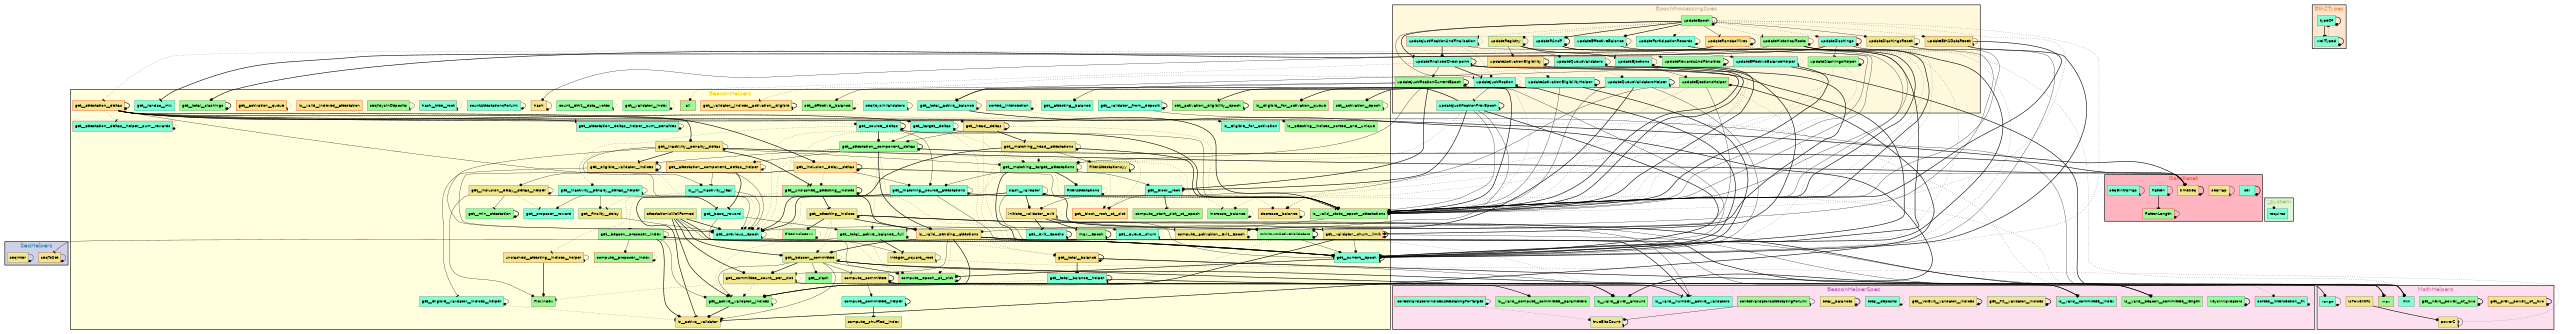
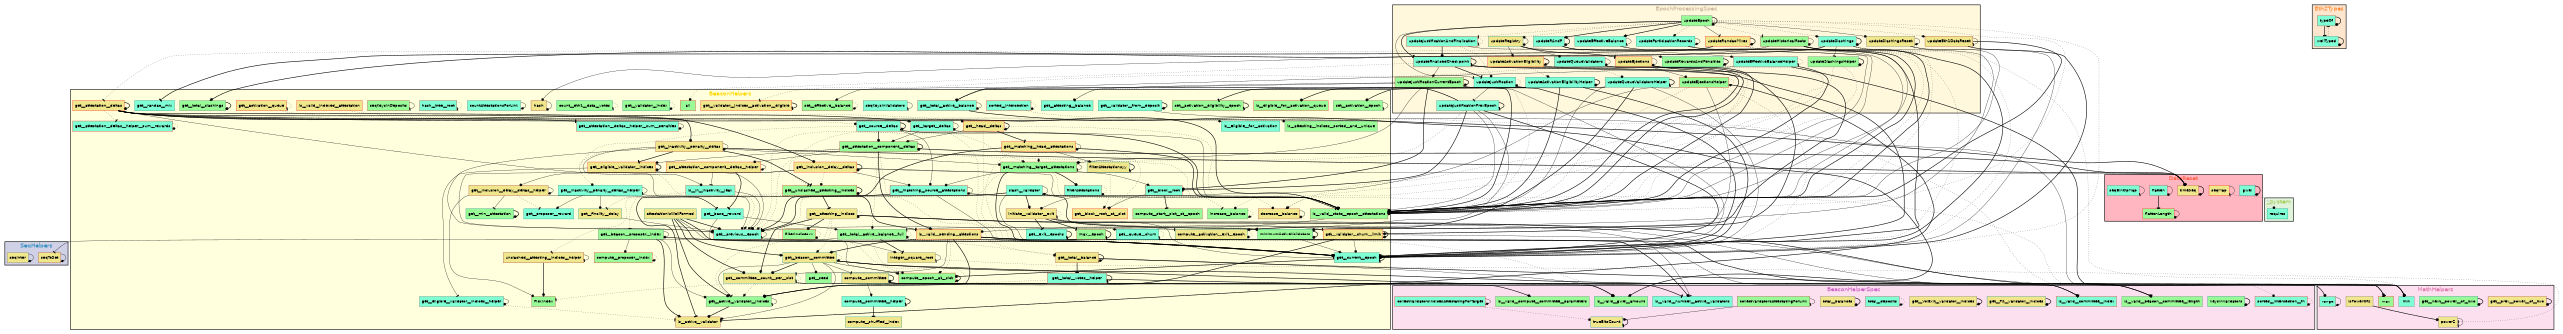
node "updateSlashings": color red -> gray40
node "updateEjections": fillcolor aquamarine -> khaki
node "ceil": label "ceil" -> "gwei"
edge "updateActivationEligibilityHelper" -> "is__valid__state__epoch__attestations": style solid -> bold
edge "get__attesting__indices" -> "is__valid__pending__attestions": now "get__attesting__indices" -> "get__committee__count__per__slot"
node "get__slash": label "get__slash" -> "get__seed"
node "get__total__balance__helper": label "get__total__balance__helper" -> "get__total__votes__helper"
edge "minimumActiveValidators" -> "get__active__validator__indices": removed
